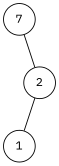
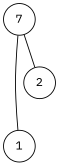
edge "2" -- "1": now "7" -- "1"
